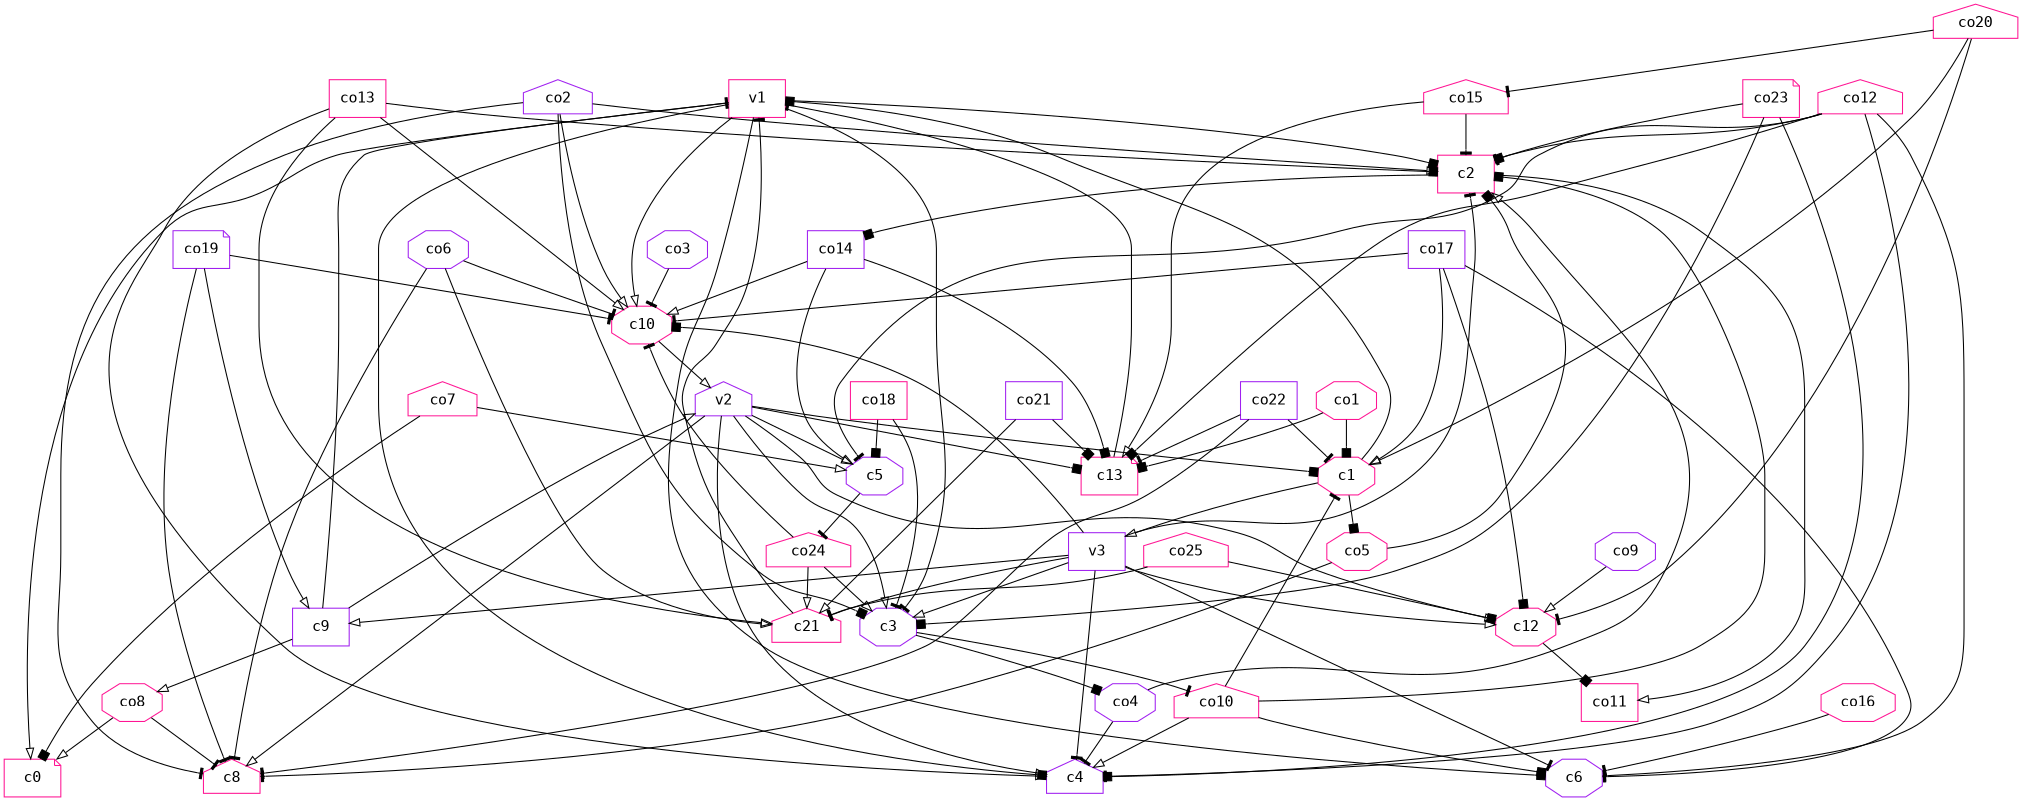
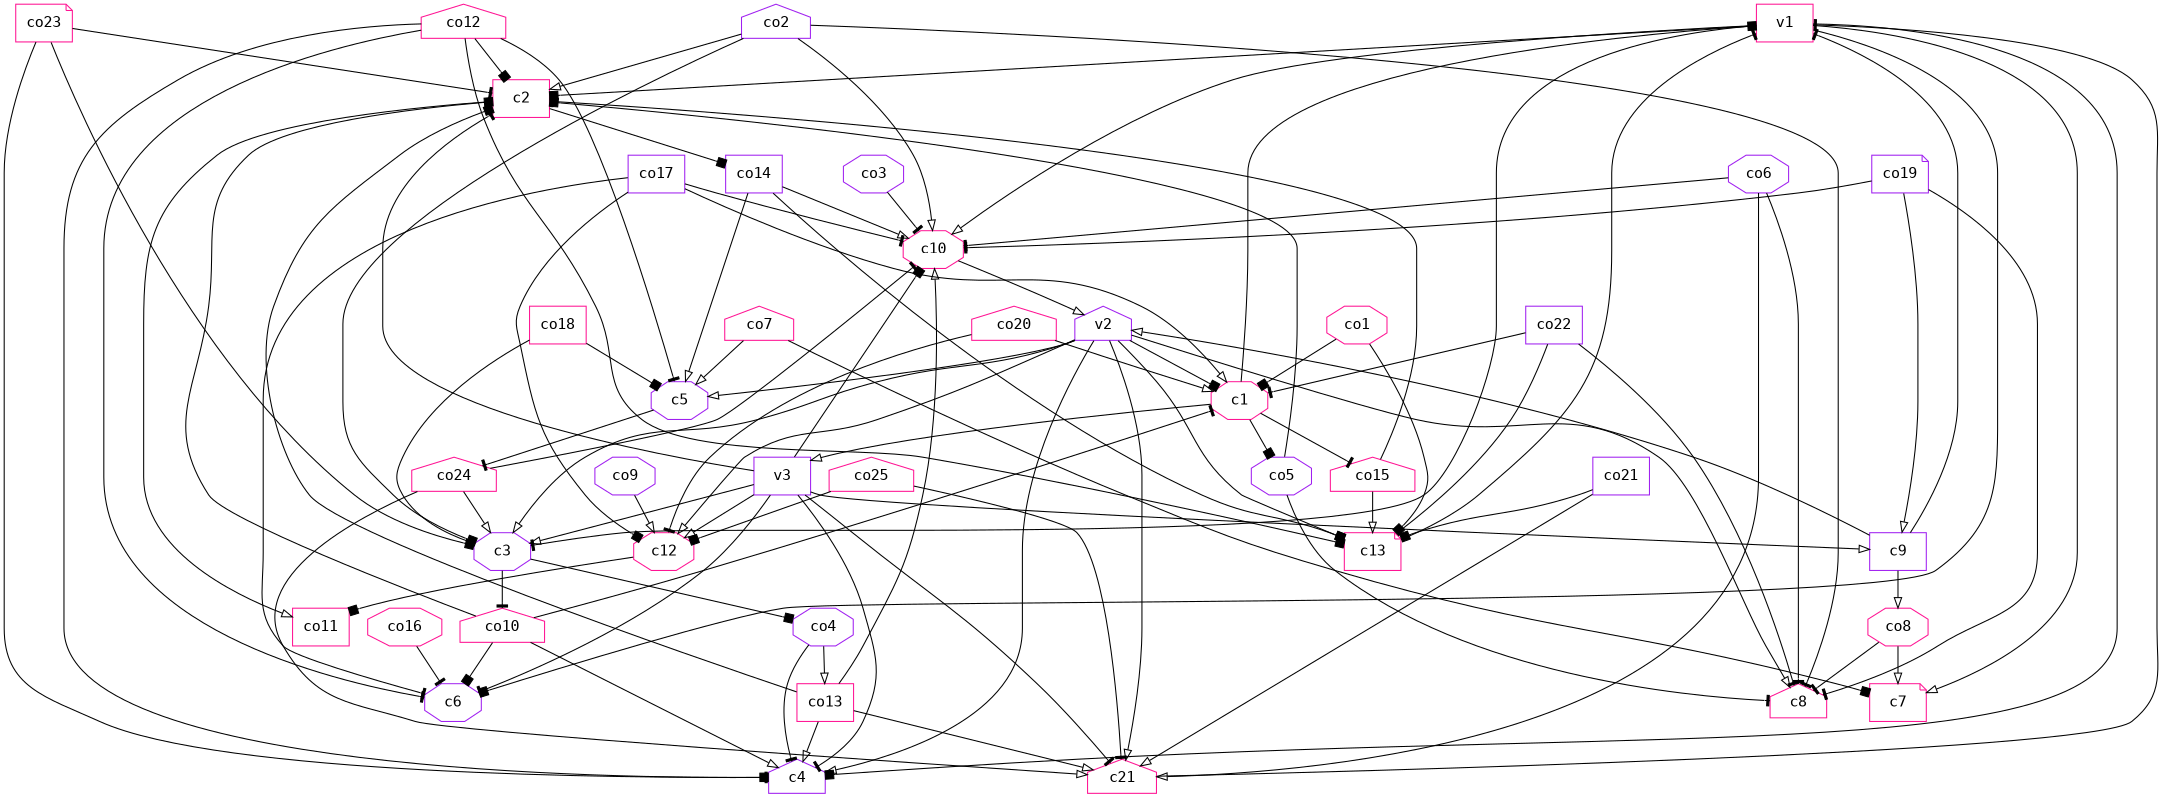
edge "co20" -> "co15": now "c1" -> "co15"
edge "v2" -> "c21": added
node "co5": color deeppink -> purple
edge "co4" -> "c2": now "co4" -> "co13"
node "c0": label "c0" -> "c7"
